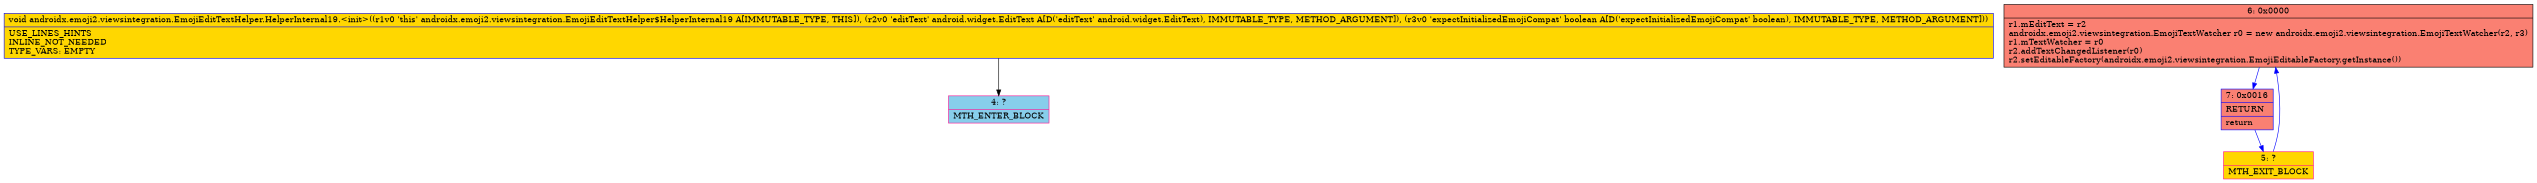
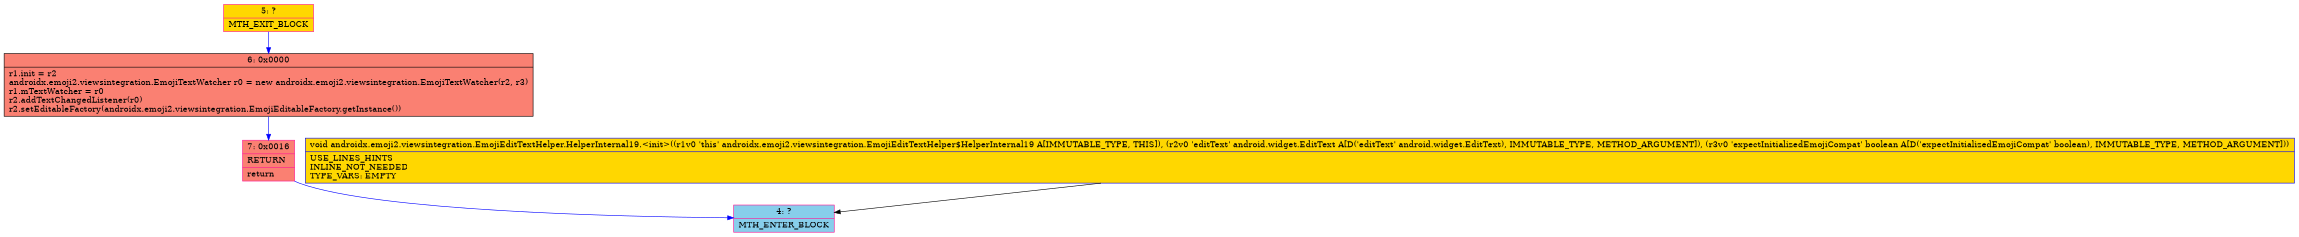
node "6: 0x0000": text "r1.mEditText = r2" -> "r1.init = r2"
node "7: 0x0016": color blue -> deeppink
edge "7: 0x0016" -> "5: ?": now "7: 0x0016" -> "4: ?"
